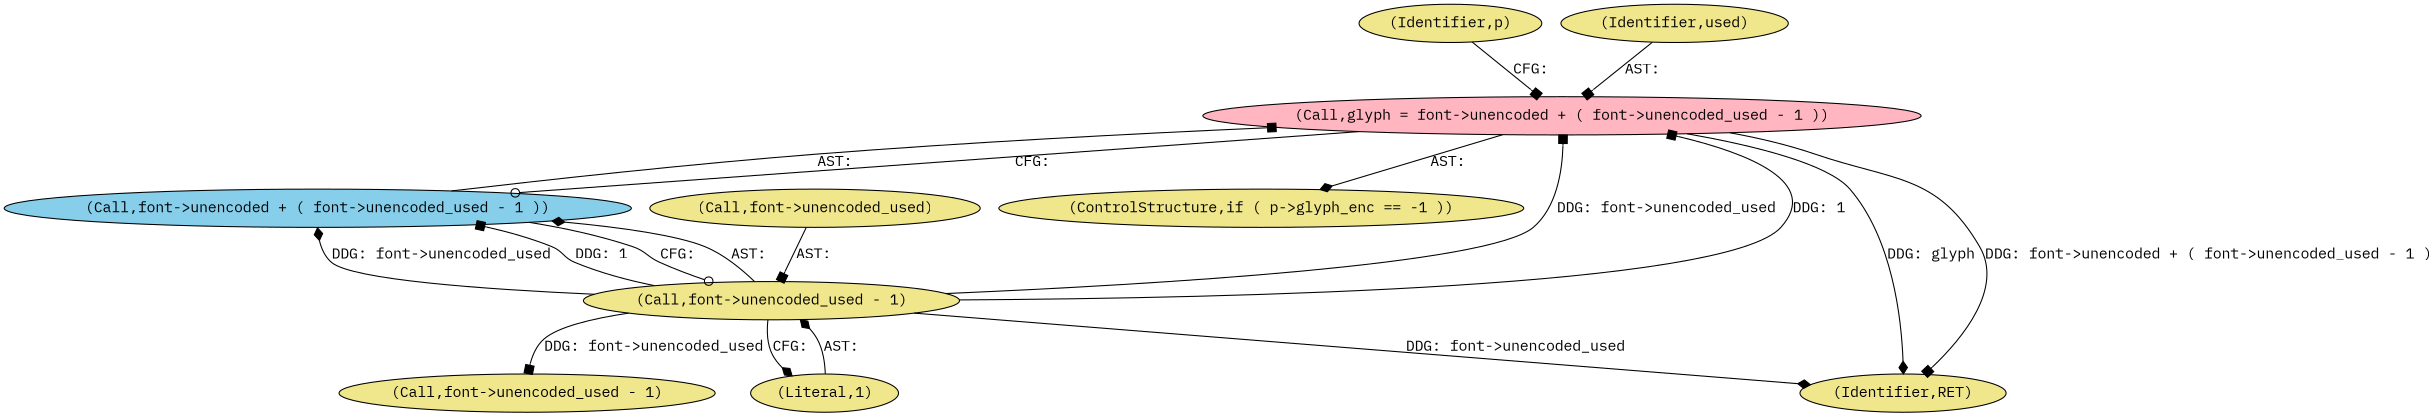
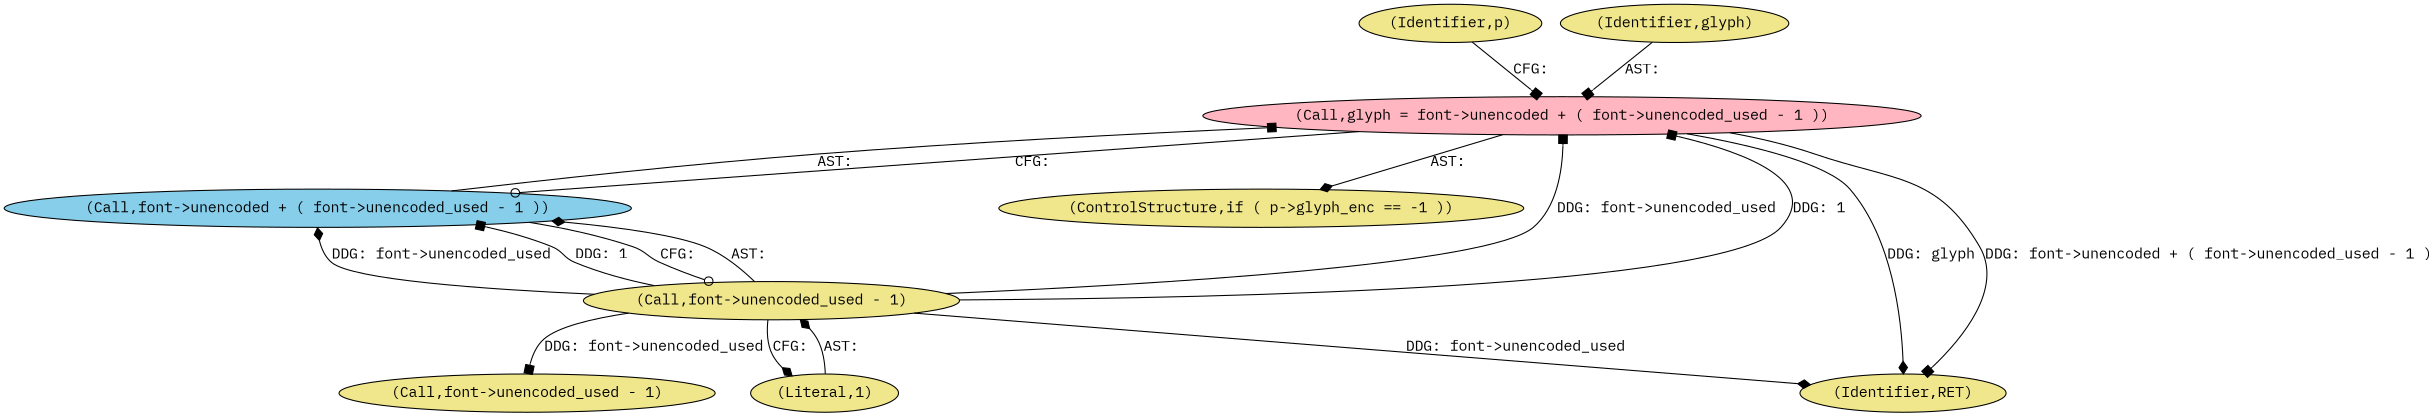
node "(Identifier,used)": label "(Identifier,used)" -> "(Identifier,glyph)"
node "(Call,font->unencoded_used)": removed
